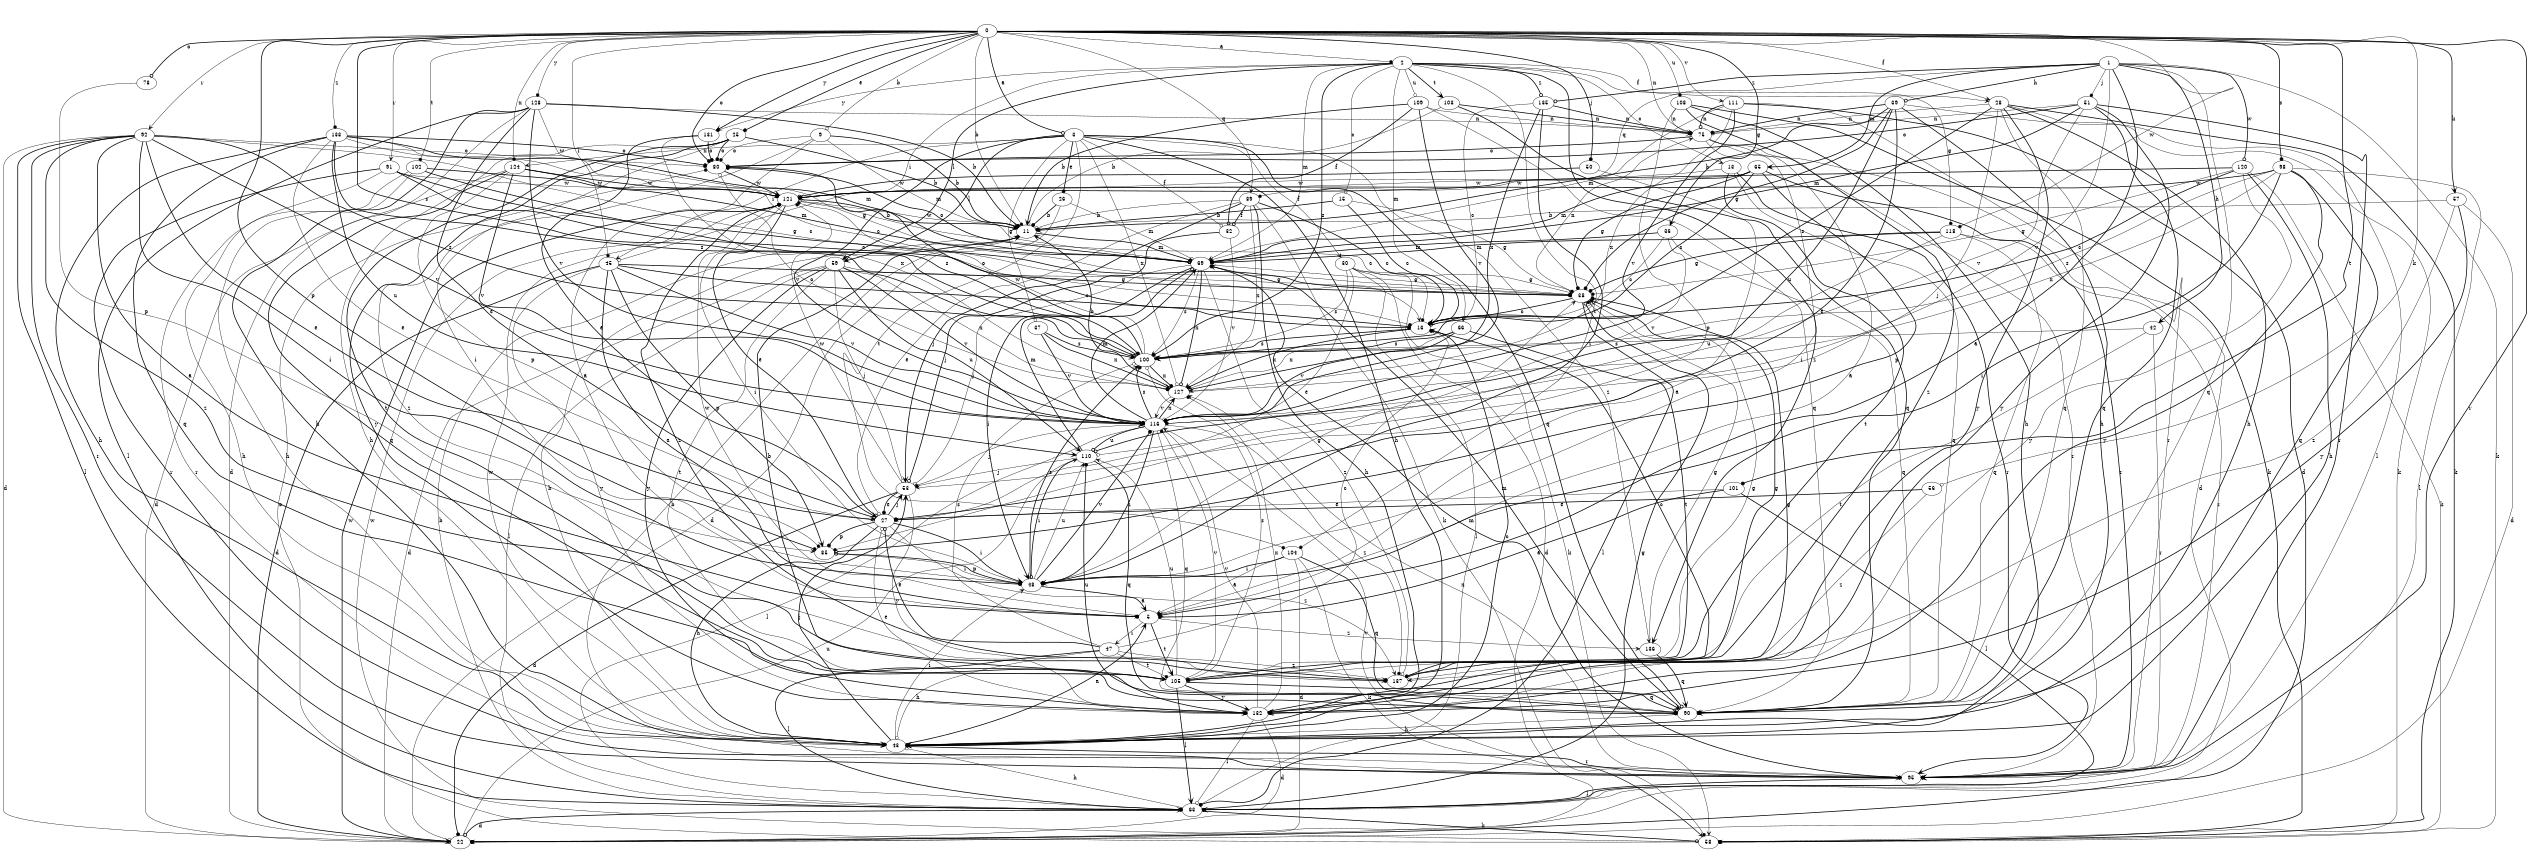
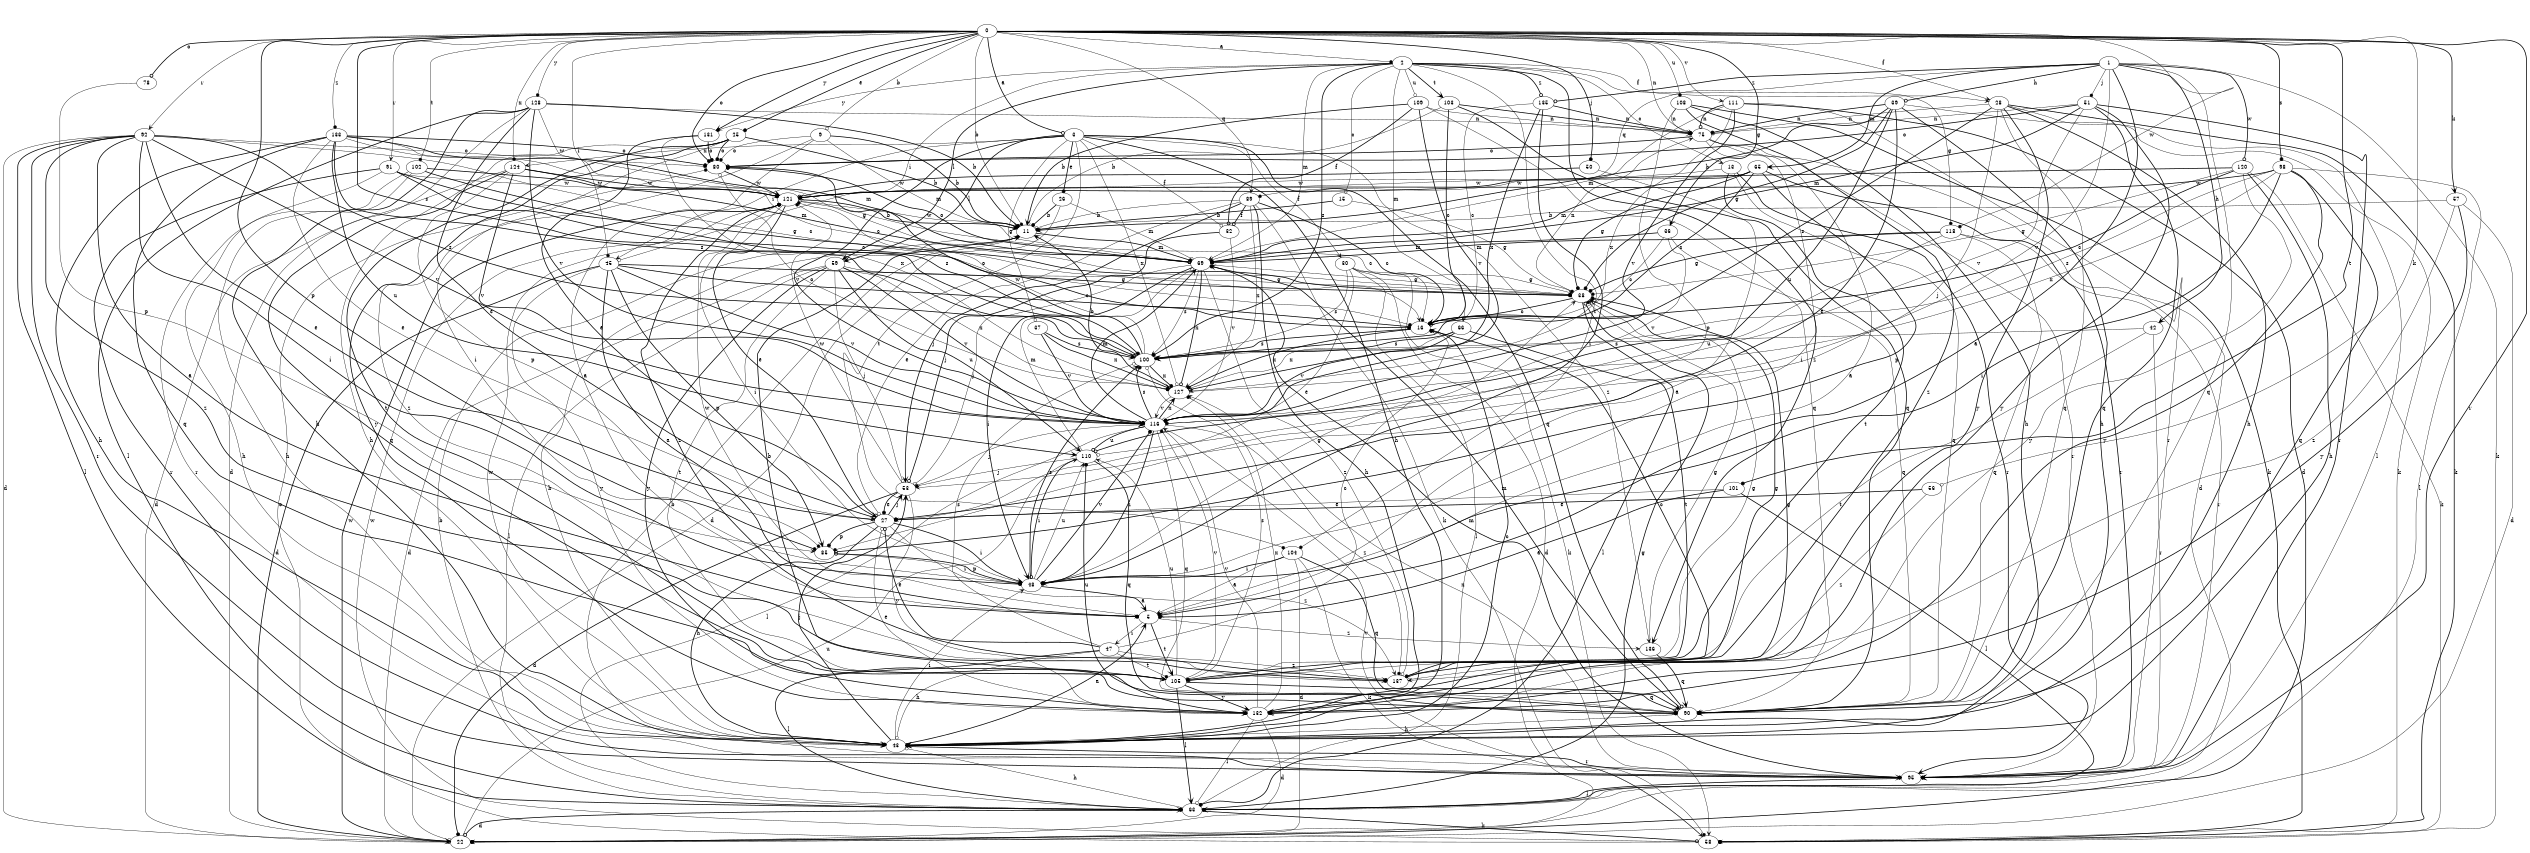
edge "15" -> "16": now "103" -> "16"
edge "110" -> "69": style bold -> solid
